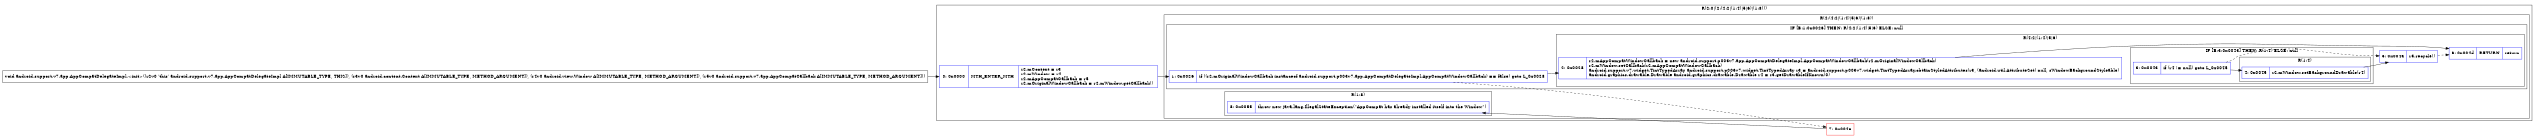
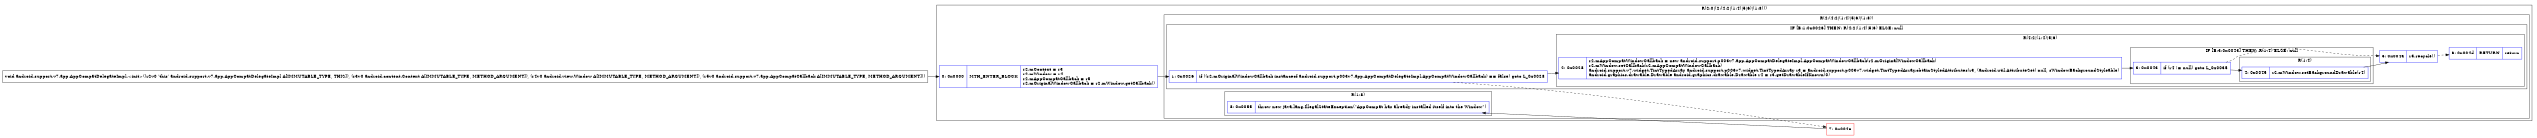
edge "2: 0x0028" -> "6: 0x004d": now "2: 0x0028" -> "3: 0x0043"
node "3: 0x0043": text "if (r4 != null) goto L_0x0045" -> "if (r4 != null) goto L_0x0035"
node "0: 0x0000": text "MTH_ENTER_MTH" -> "MTH_ENTER_BLOCK"
